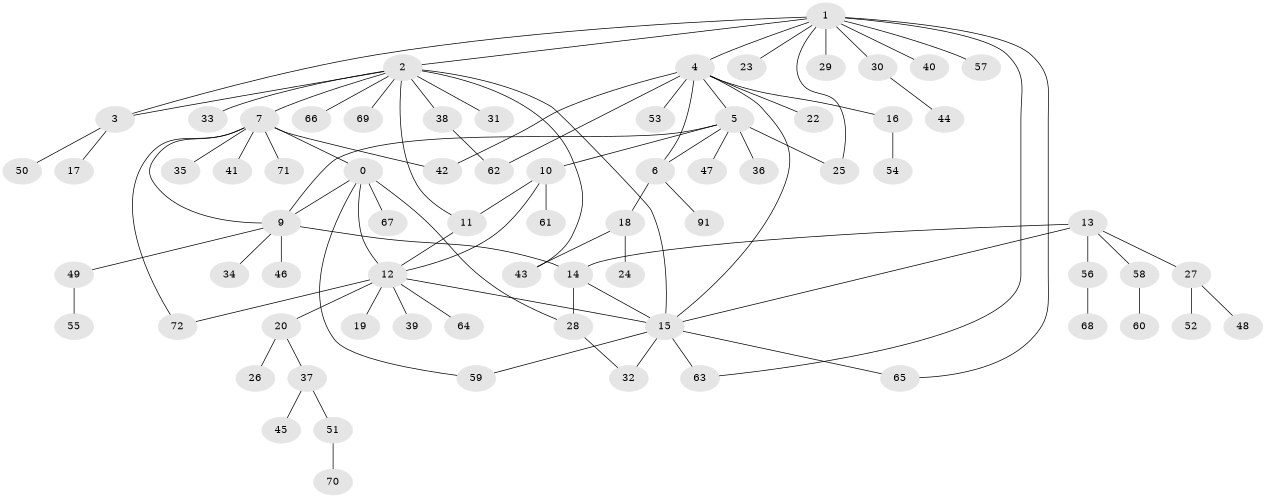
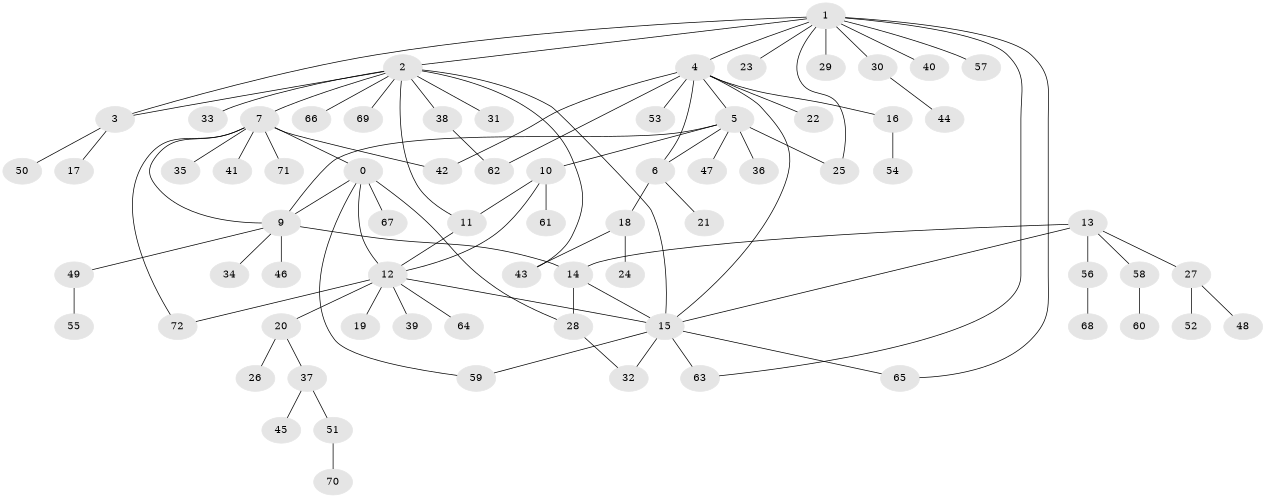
node "91": label "91" -> "21"
